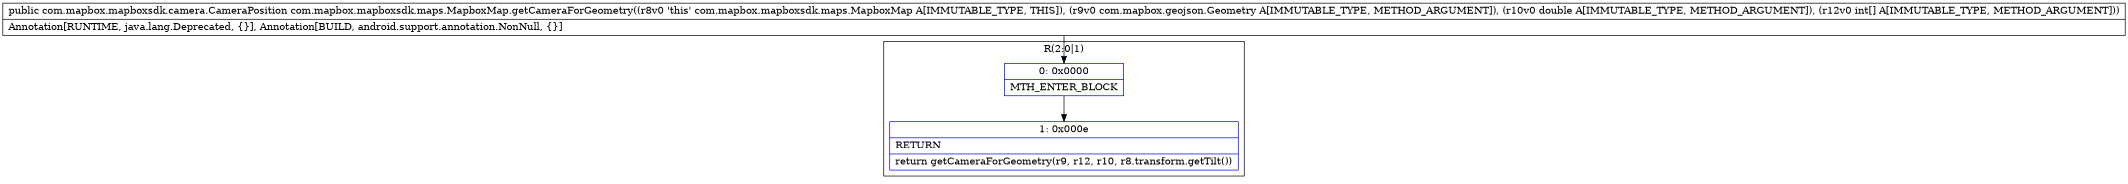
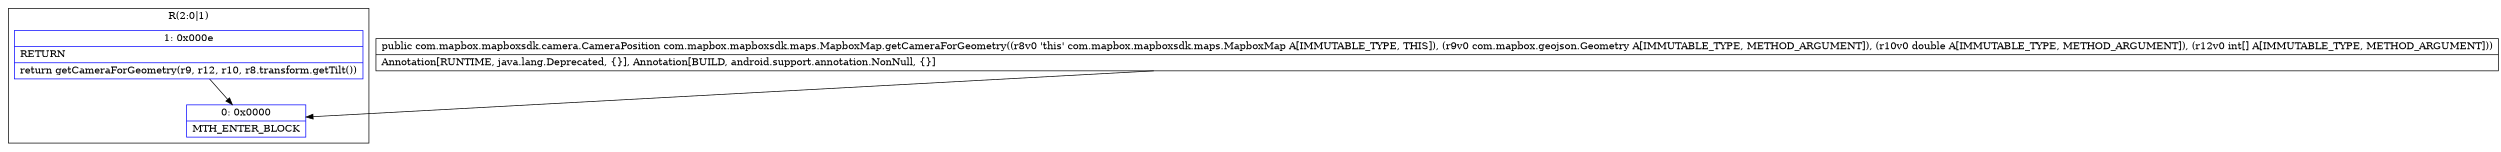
edge "0: 0x0000" -> "1: 0x000e": reversed
